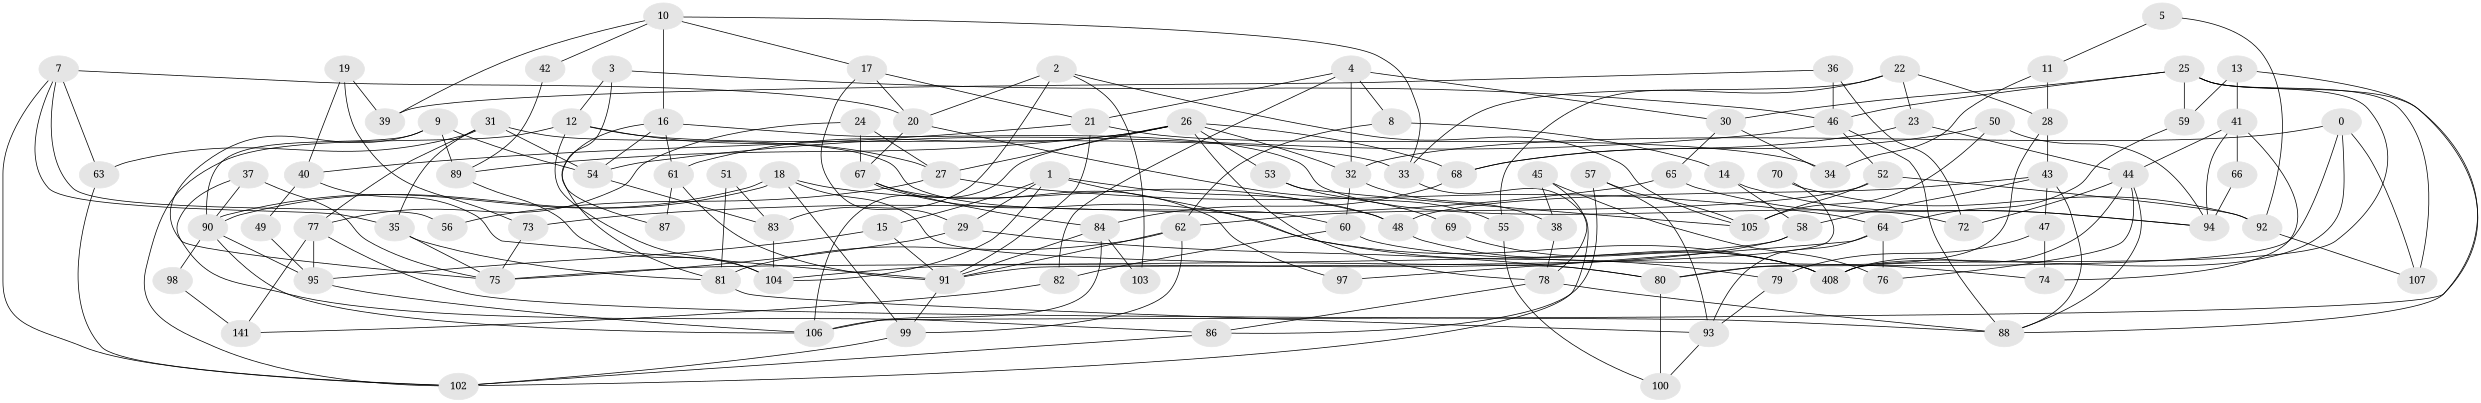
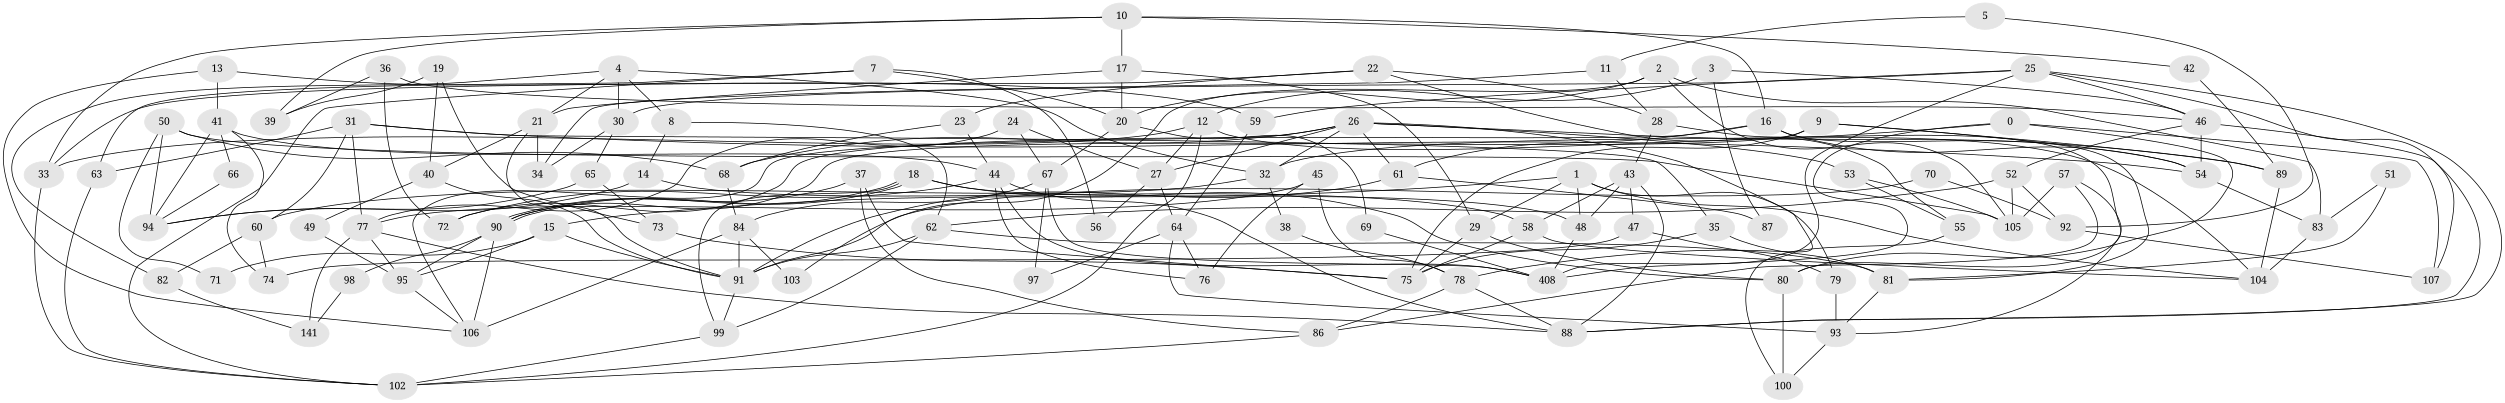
edge "7" -- "35": removed
edge "45" -- "38": now "45" -- "77"
node "71": added
